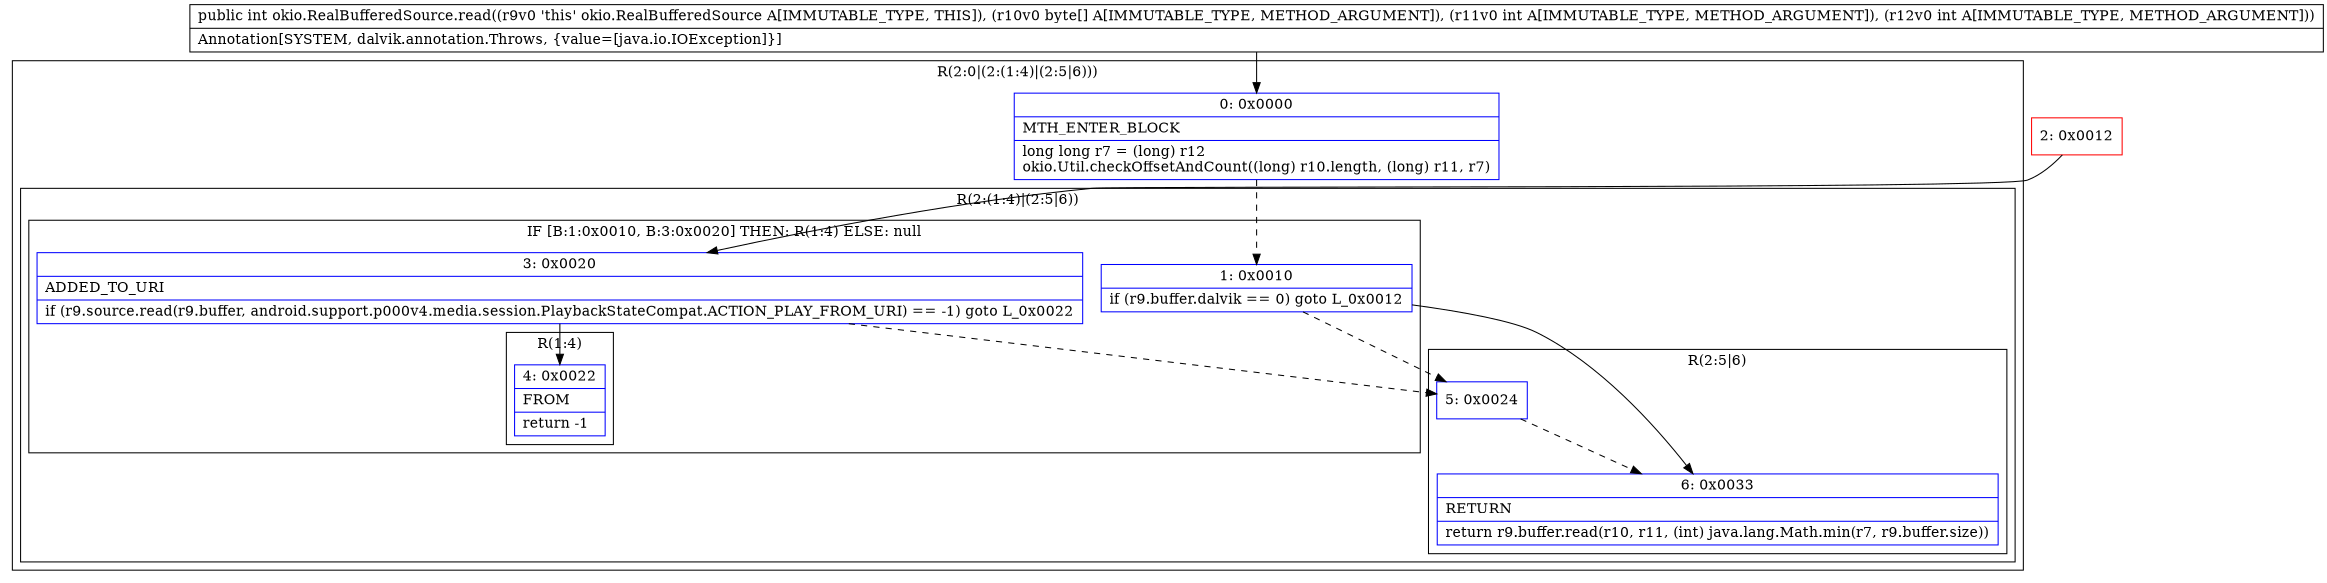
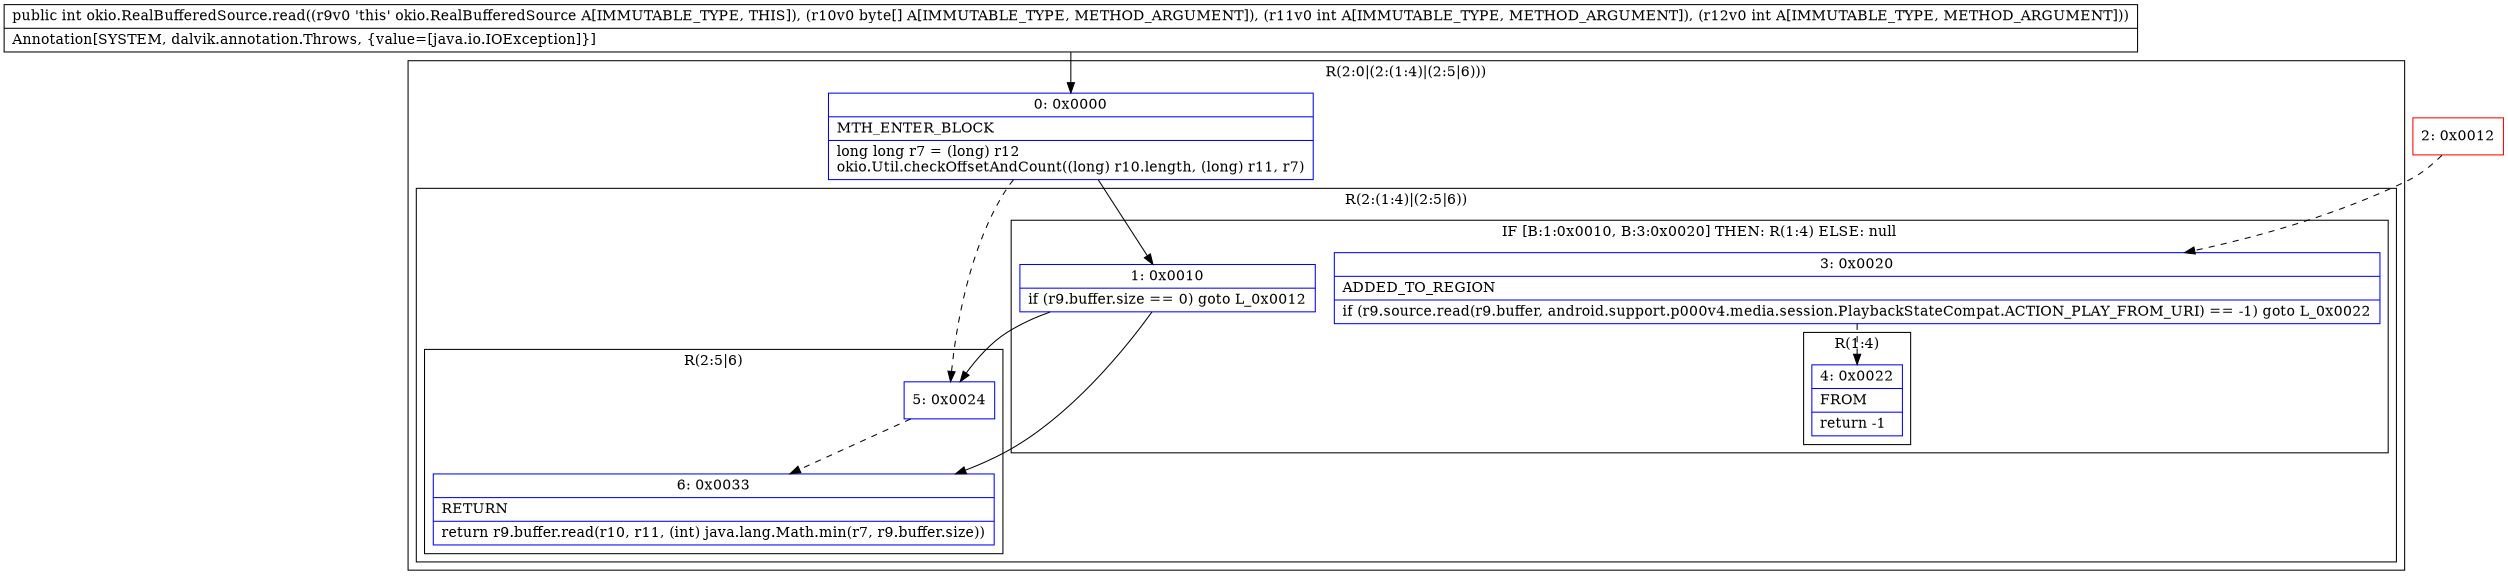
edge "2: 0x0012" -> "3: 0x0020": style solid -> dashed
edge "0: 0x0000" -> "1: 0x0010": style dashed -> solid
node "3: 0x0020": text "ADDED_TO_URI" -> "ADDED_TO_REGION"
node "1: 0x0010": text "if (r9.buffer.dalvik == 0) goto L_0x0012" -> "if (r9.buffer.size == 0) goto L_0x0012"
edge "3: 0x0020" -> "4: 0x0022": style solid -> dashed
edge "1: 0x0010" -> "5: 0x0024": style dashed -> solid
edge "3: 0x0020" -> "5: 0x0024": now "0: 0x0000" -> "5: 0x0024"
